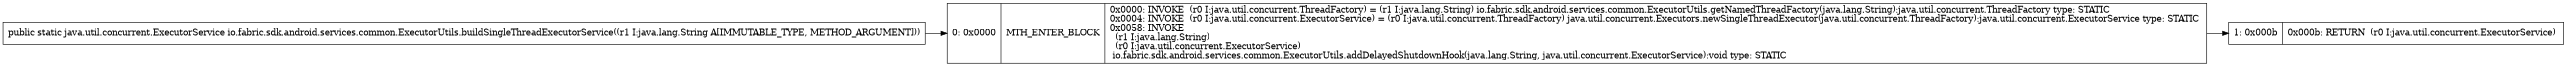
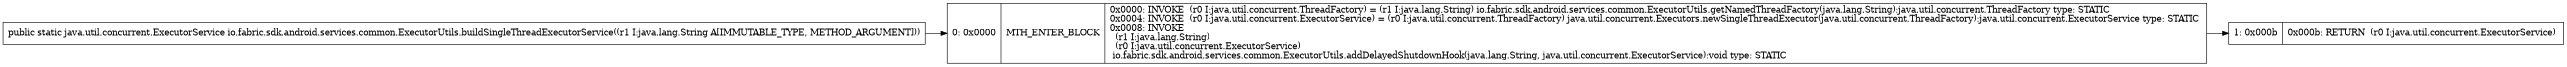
node "0: 0x0000": text "0x0058: INVOKE" -> "0x0008: INVOKE"
